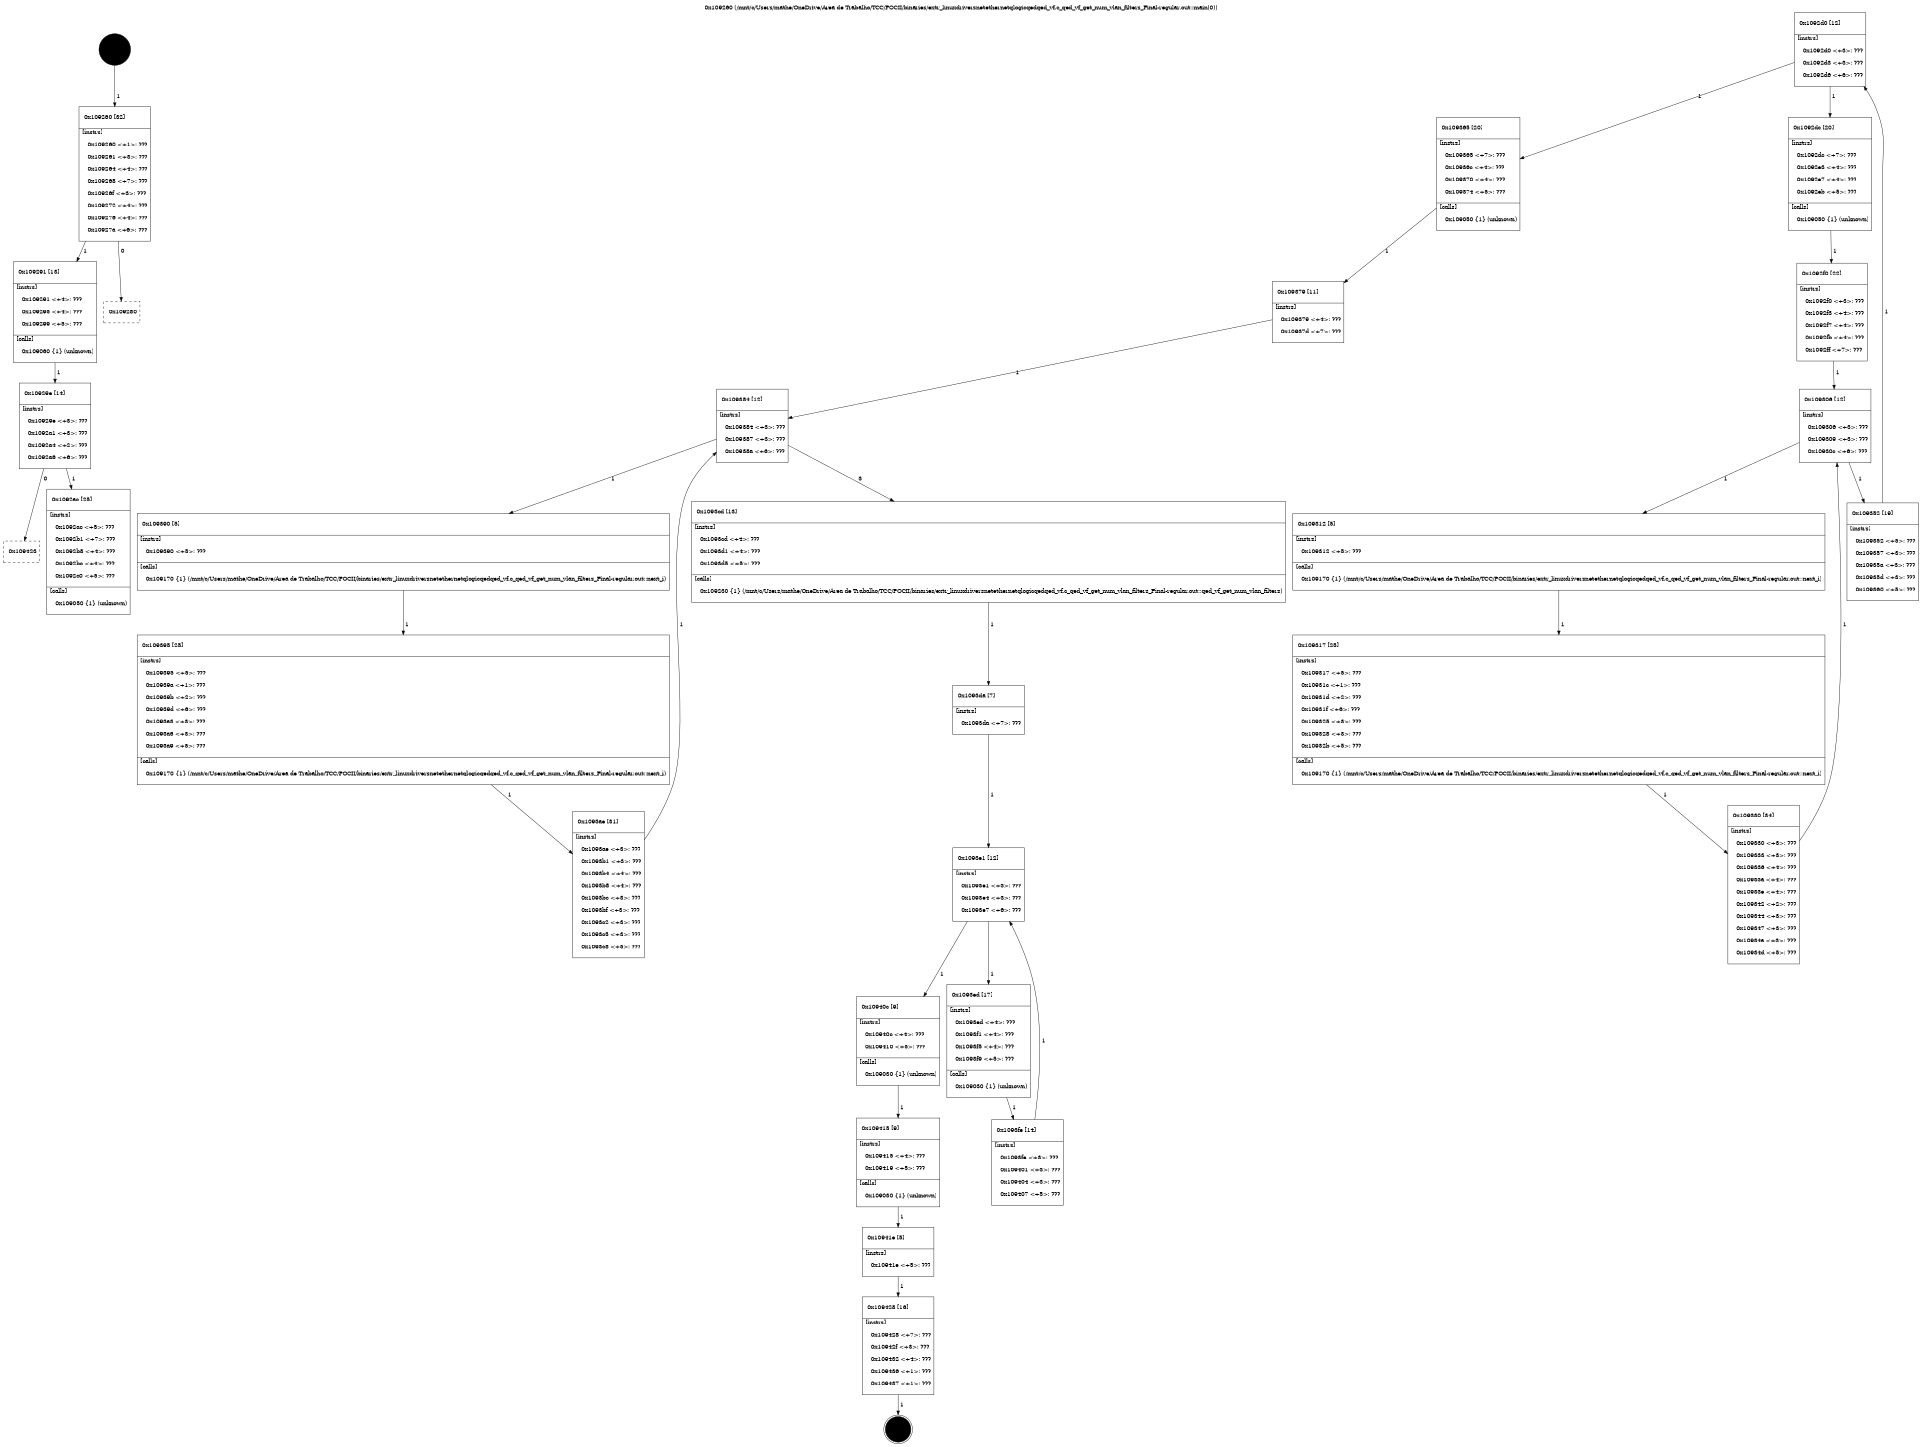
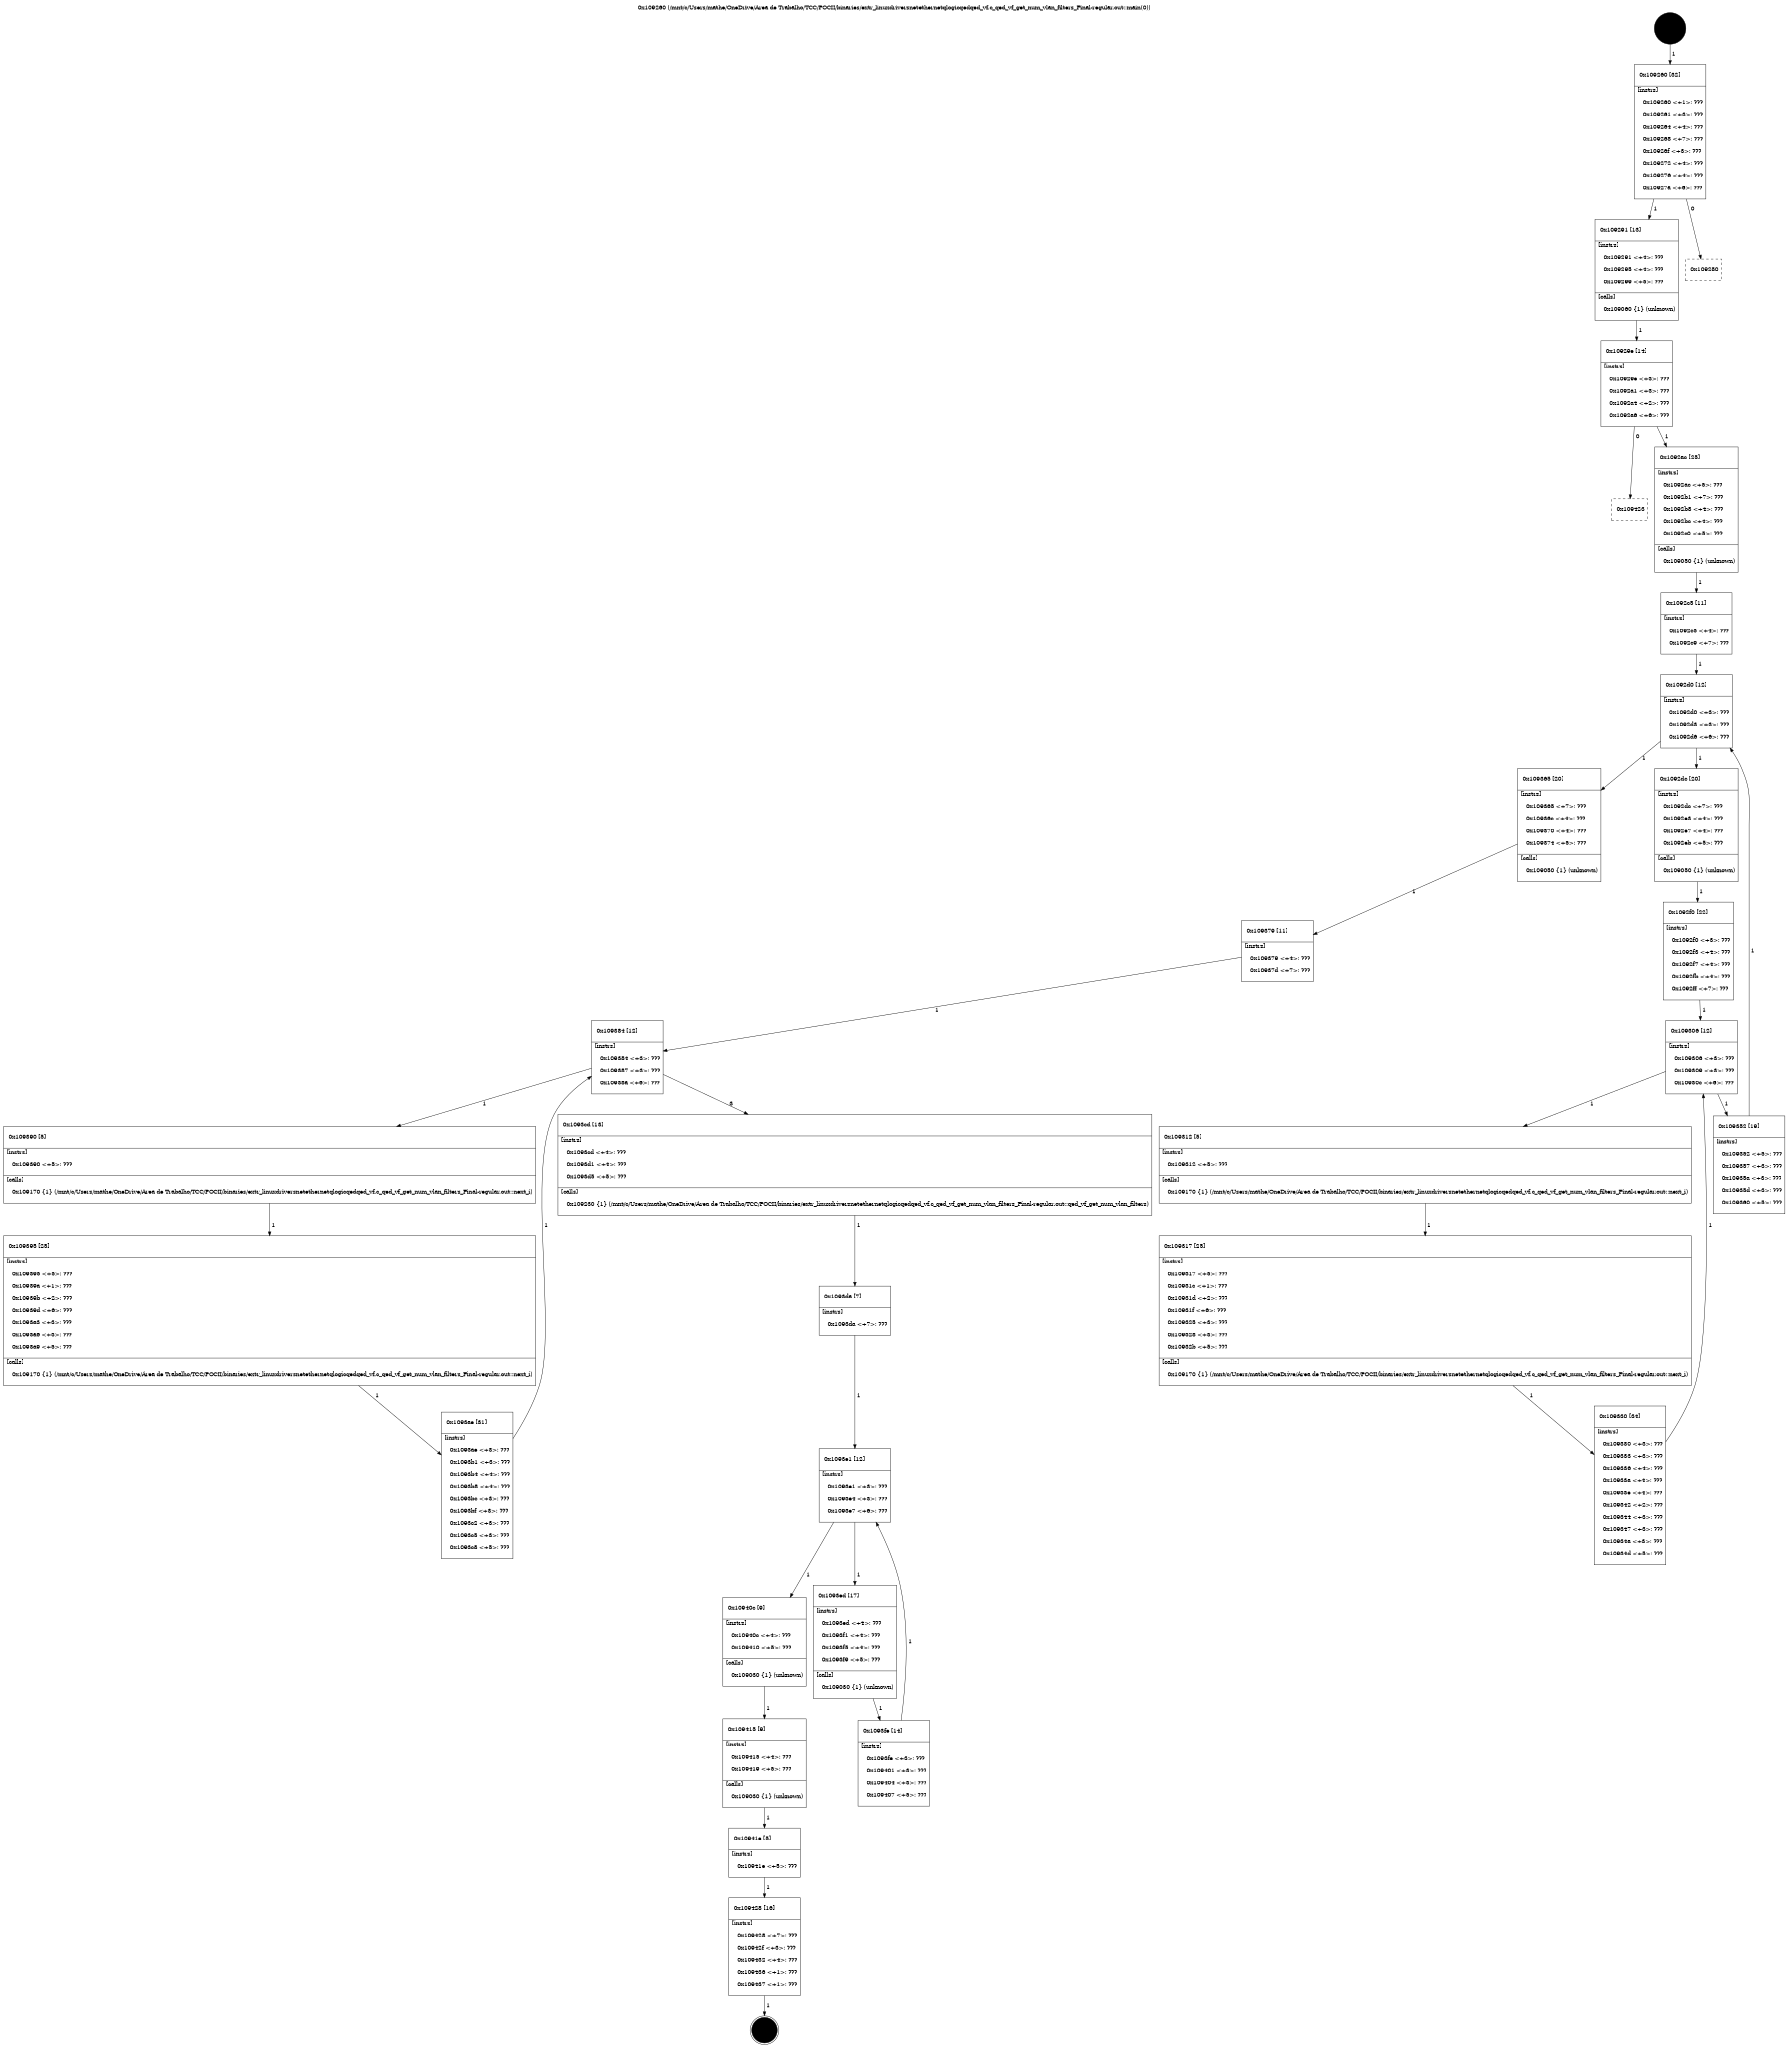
node "0x1092c5 [11]": added
